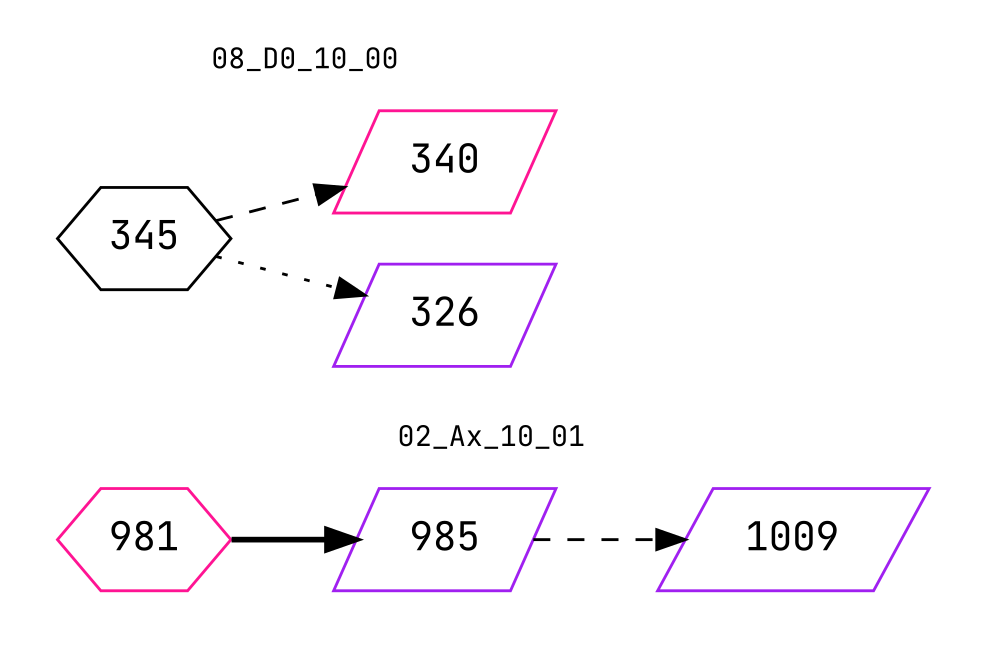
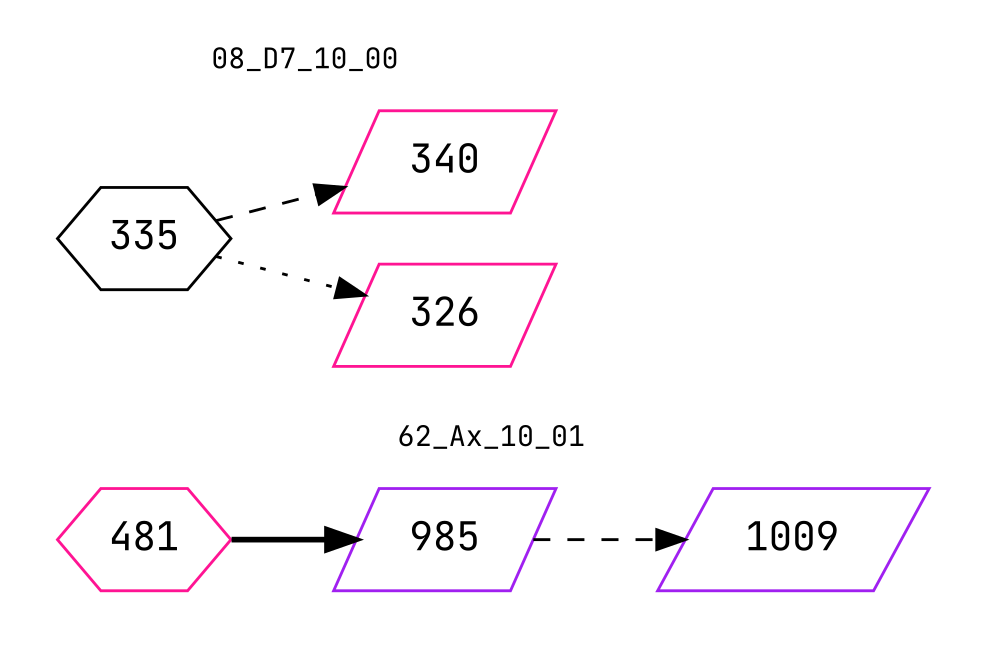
cluster "08_D0_10_00": label "08_D0_10_00" -> "08_D7_10_00"
node "345": label "345" -> "335"
node "326": color purple -> deeppink
cluster "02_Ax_10_01": label "02_Ax_10_01" -> "62_Ax_10_01"
node "981": label "981" -> "481"
